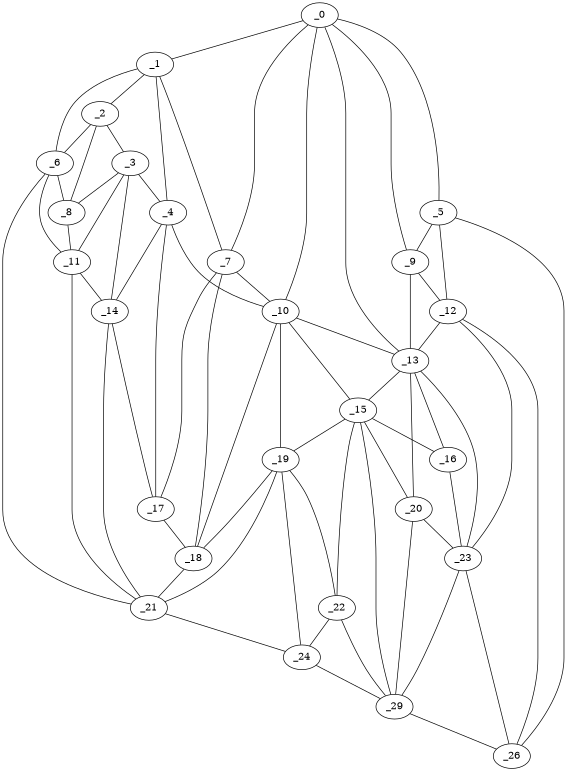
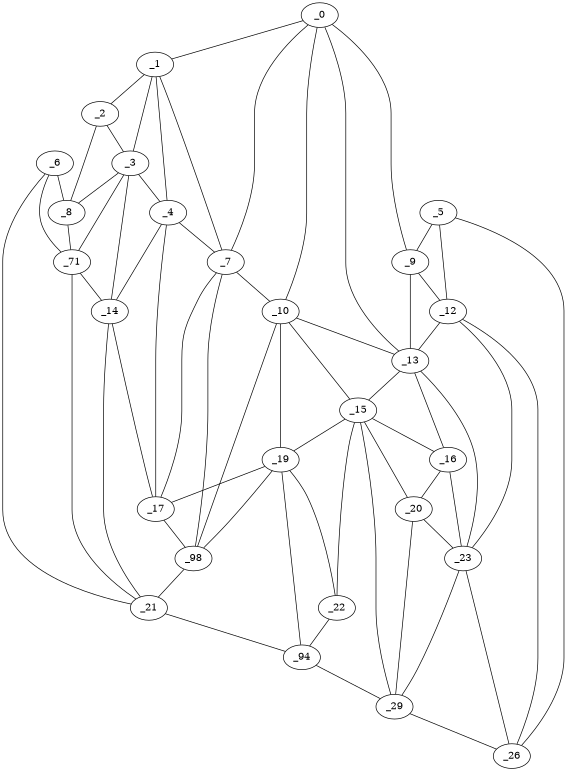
edge "_0" -- "_5": removed
edge "_1" -- "_6": now "_1" -- "_3"
edge "_2" -- "_6": removed
node "_11": label "_11" -> "_71"
edge "_4" -- "_10": now "_4" -- "_7"
edge "_13" -- "_20": now "_16" -- "_20"
edge "_19" -- "_21": now "_19" -- "_17"
node "_18": label "_18" -> "_98"
node "_24": label "_24" -> "_94"
edge "_22" -- "_29": removed
